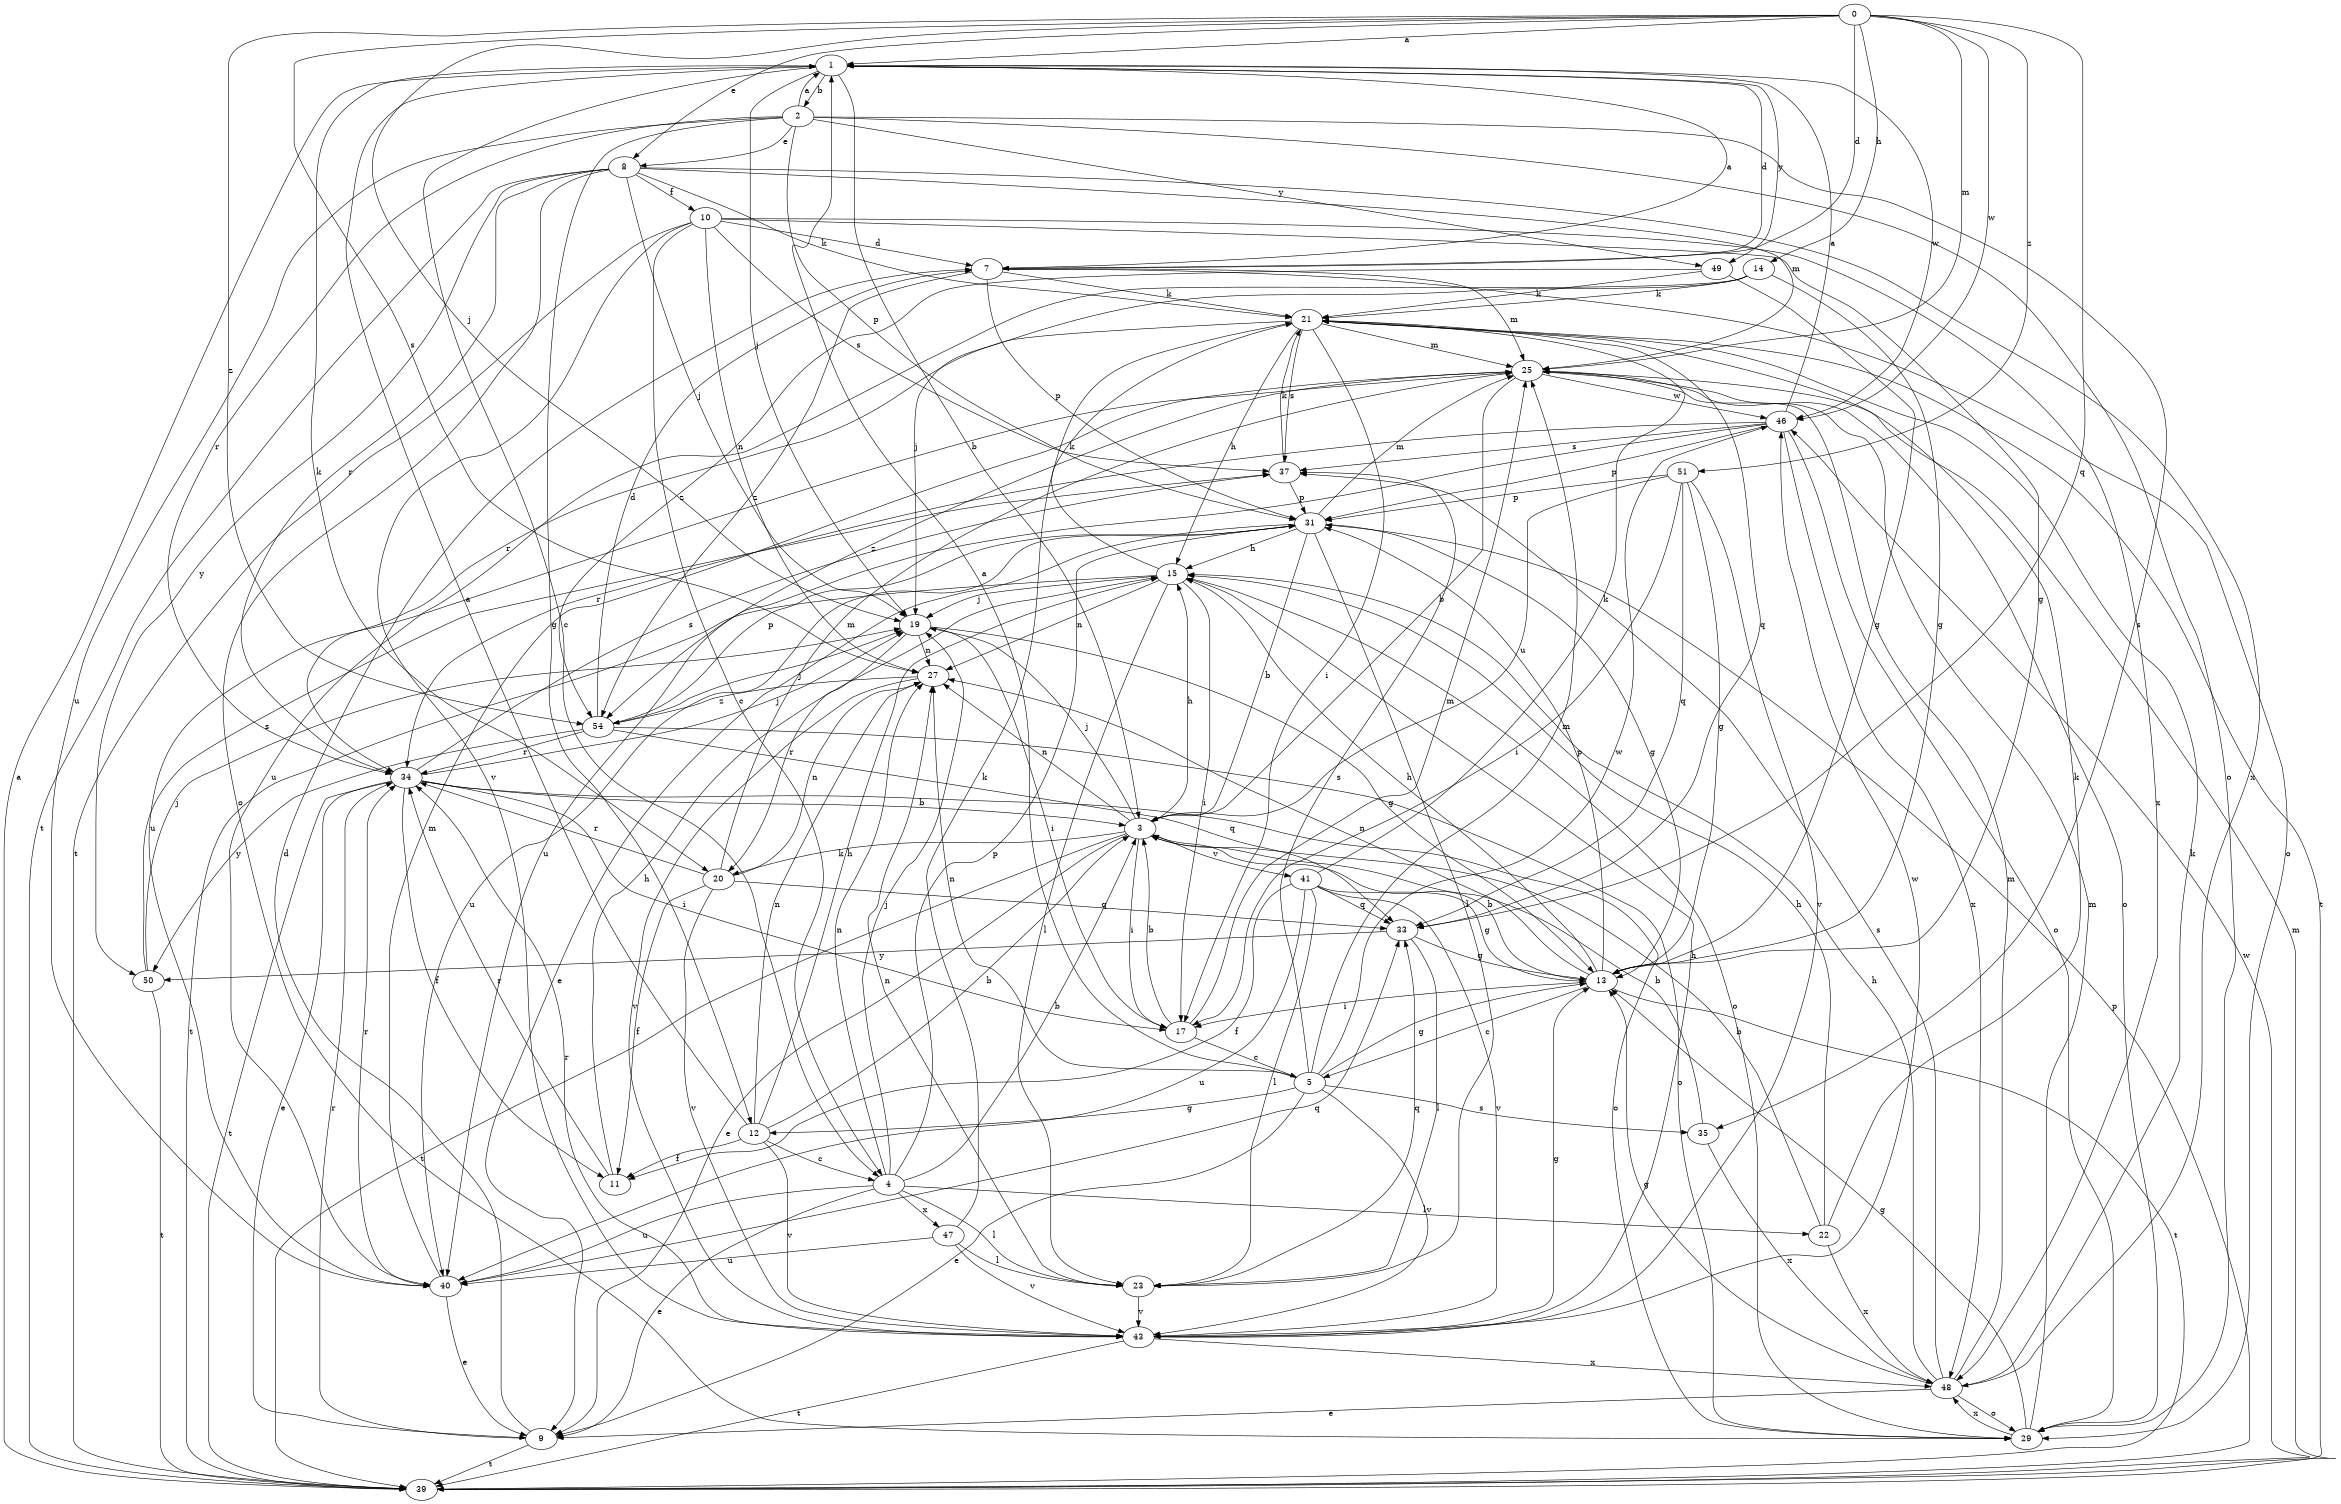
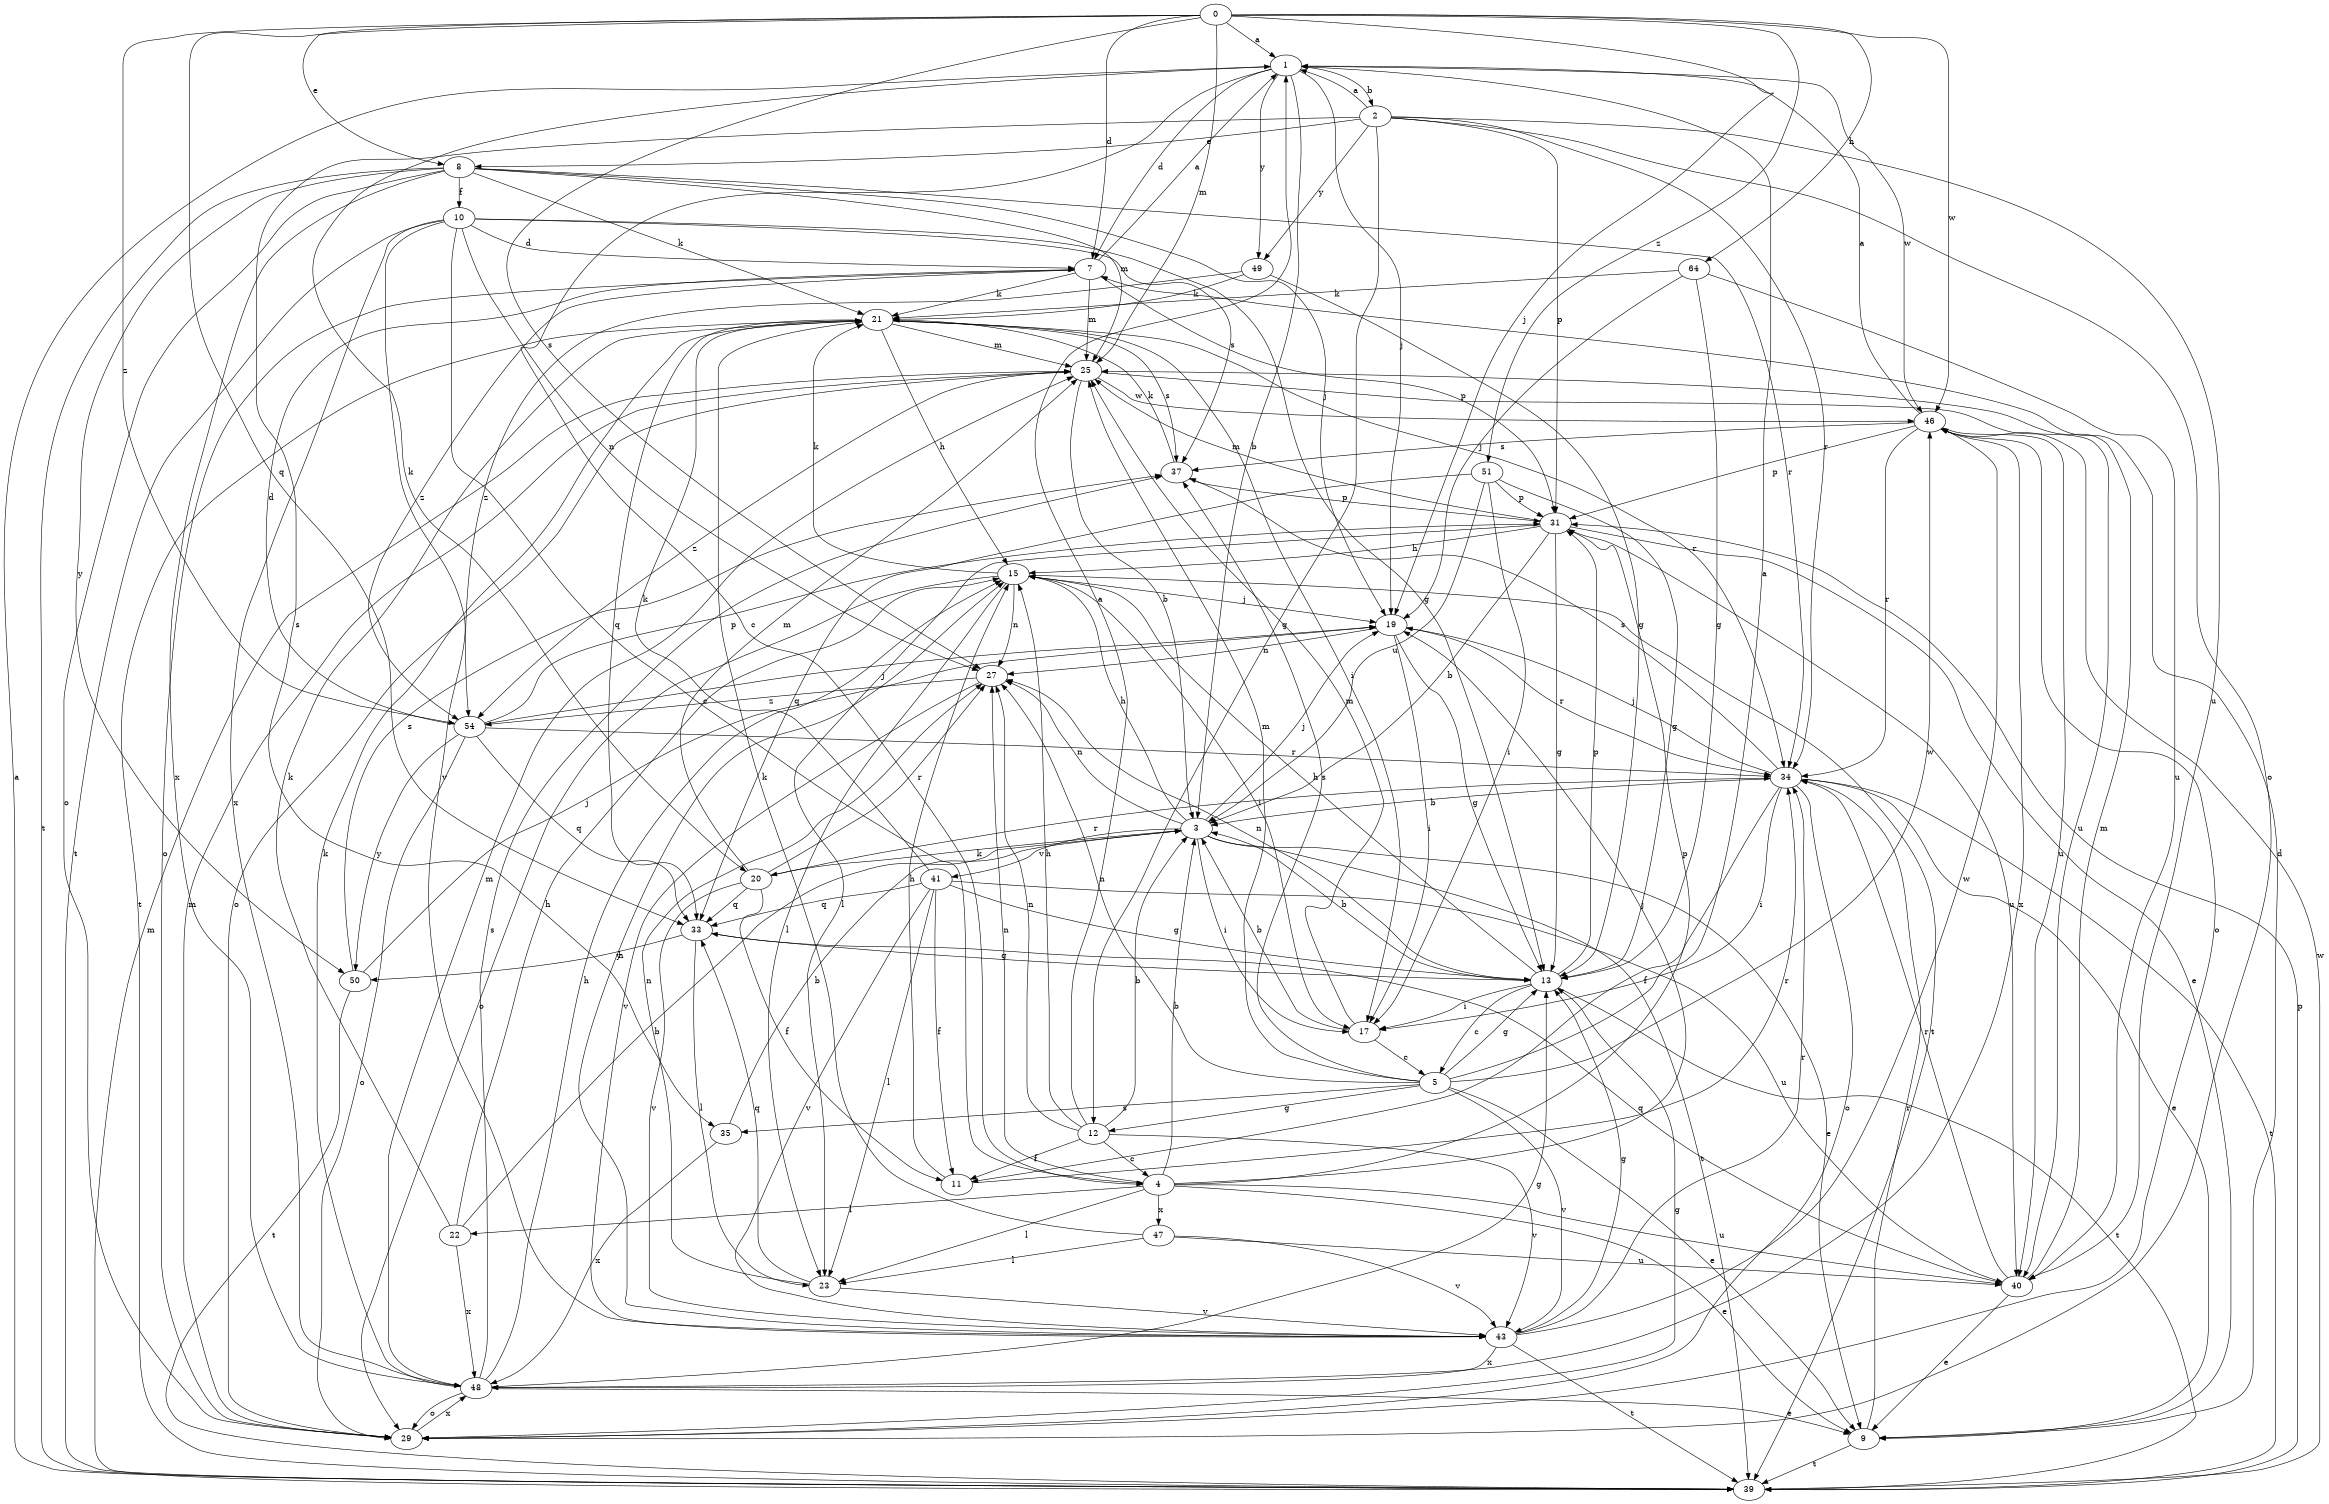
node "14": label "14" -> "64"
edge "19" -> "20": now "19" -> "34"
edge "20" -> "27": label "n" -> "r"
edge "51" -> "43": removed, label "v"
